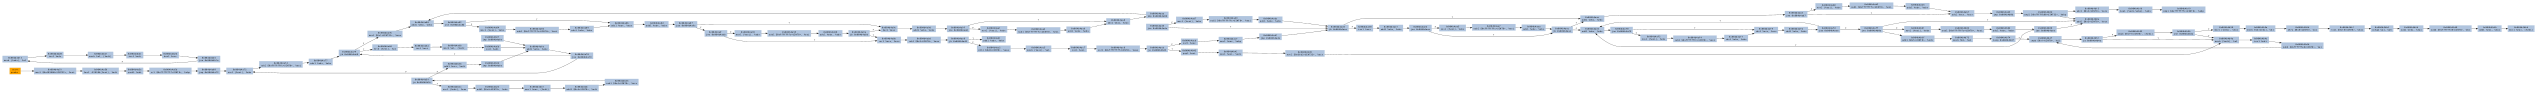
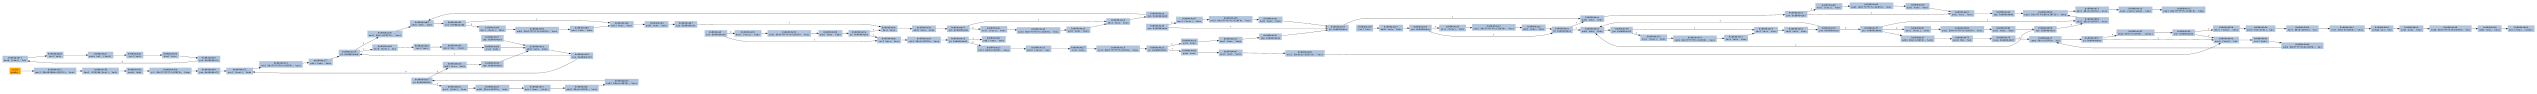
edge "0x004b4b0d cmpl $0xfffffb00<UINT32>, %ebp" -> "0x004b4b0a addl $0x2<UINT8>, %ecx": reversed
edge "0x004b4ade jb 0x004b4aac" -> "0x004b4ae0 incl %ecx": removed, label "F"
edge "0x004b4a8f jae 0x004b4a9c" -> "0x004b4a91 jne 0x004b4abb": removed, label "F"
